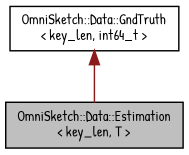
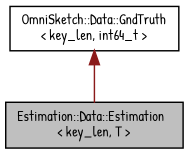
node "OmniSketch::Data::Estimation < key_len, T >": label "OmniSketch::Data::Estimation < key_len, T >" -> "Estimation::Data::Estimation < key_len, T >"
